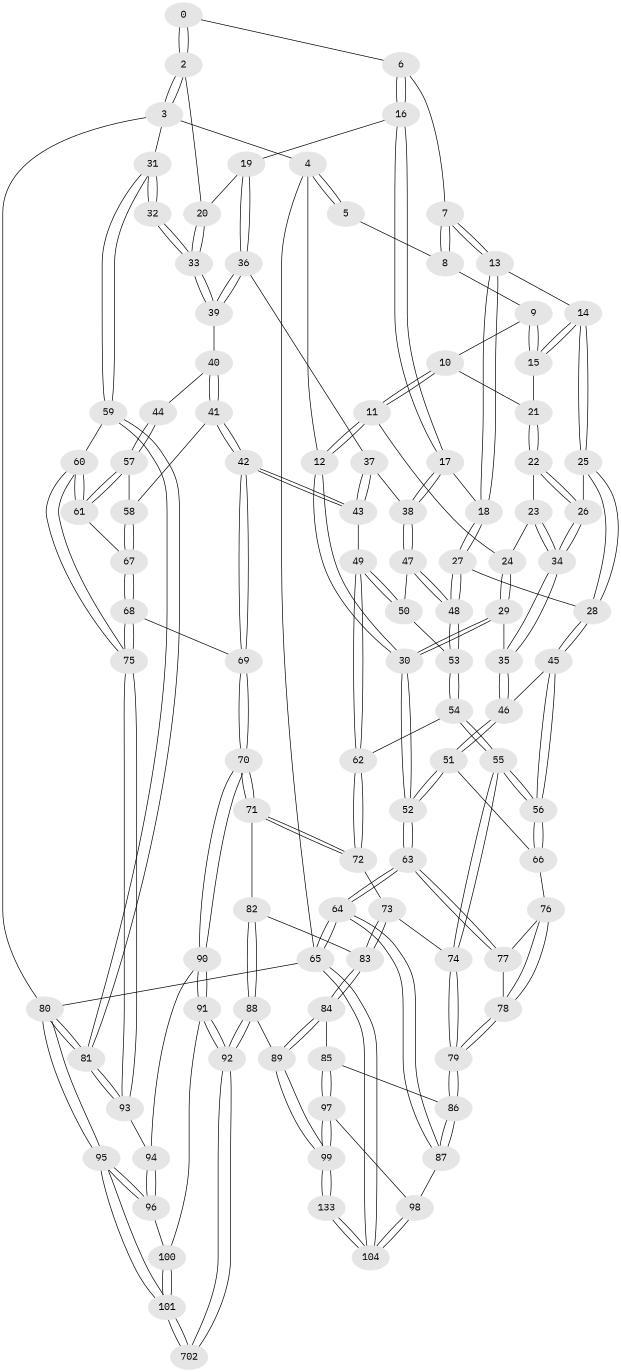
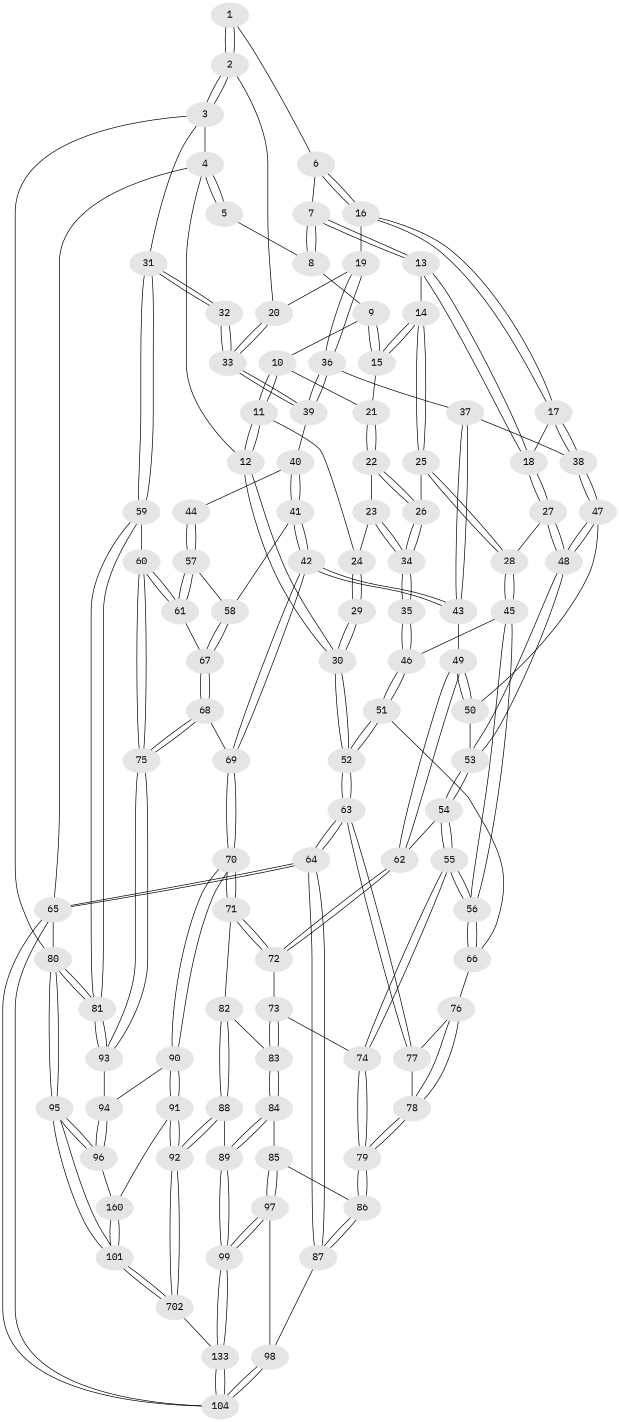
node "0": label "0" -> "1"
edge "29" -- "35": removed
node "100": label "100" -> "160"
edge "702" -- "133": added
